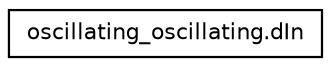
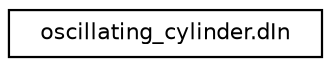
node "oscillating_oscillating.dIn": label "oscillating_oscillating.dIn" -> "oscillating_cylinder.dIn"
